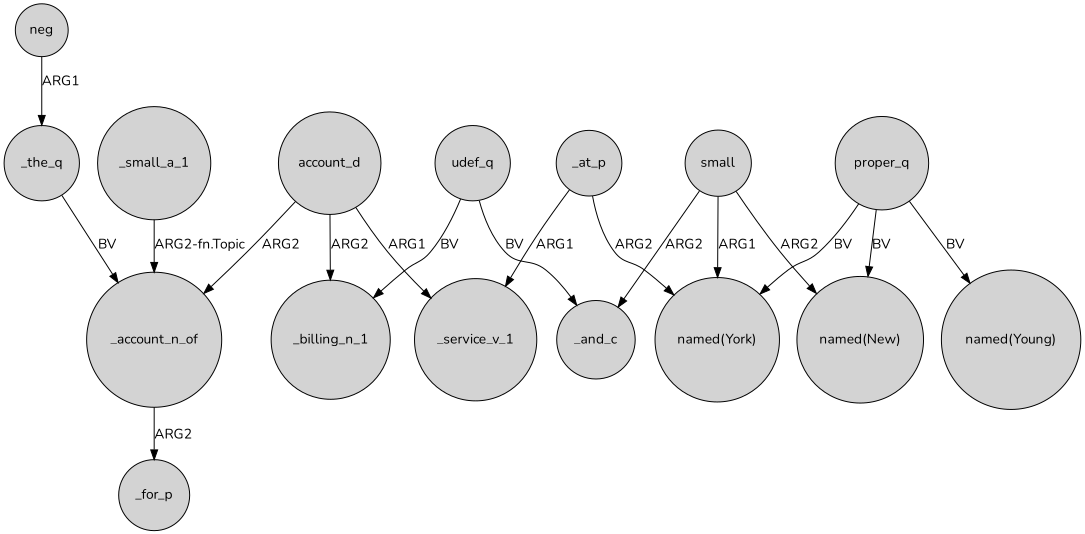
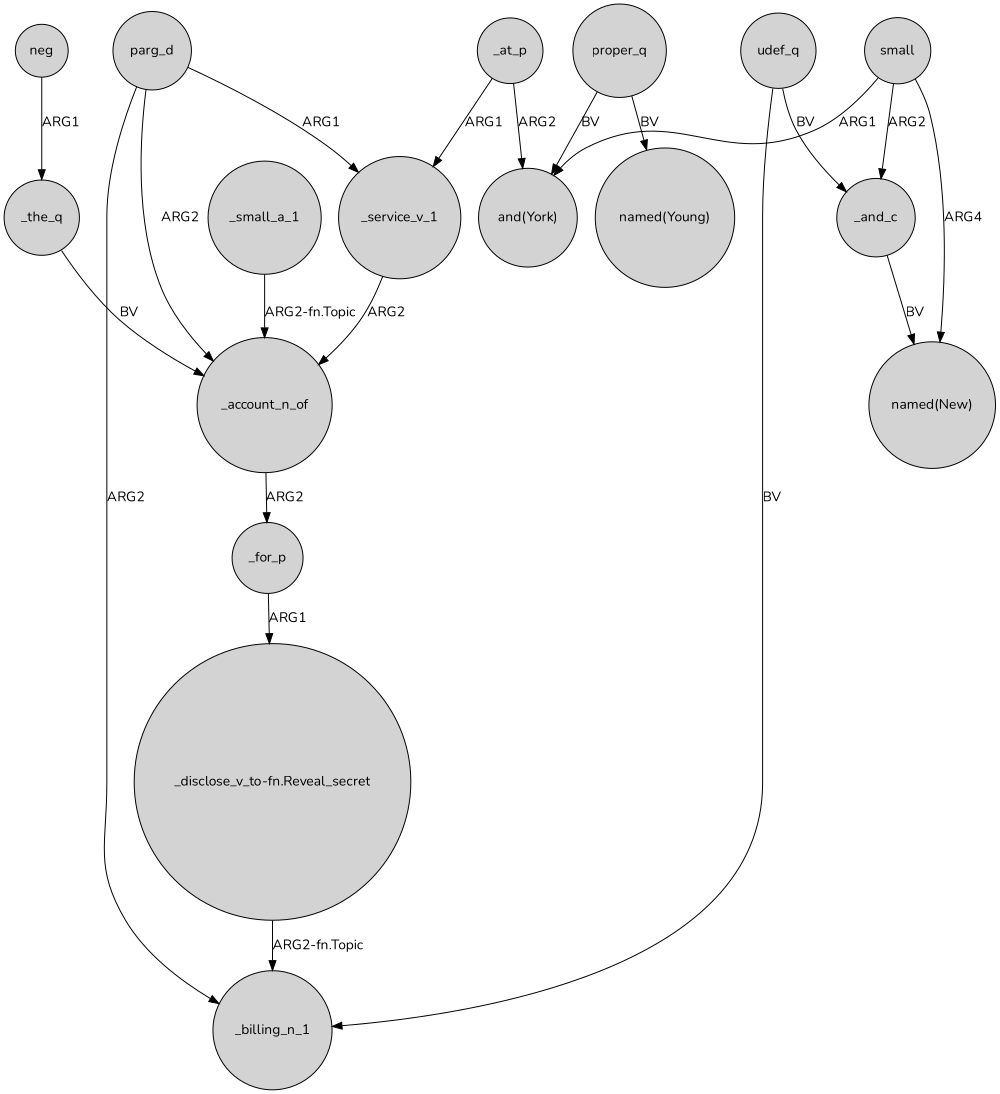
node "account_d": label "account_d" -> "parg_d"
edge "proper_q" -> "named(New)": now "_and_c" -> "named(New)"
edge "small" -> "named(New)": label "ARG2" -> "ARG4"
edge "_service_v_1" -> "_account_n_of": added, label "ARG2"
node "named(York)": label "named(York)" -> "and(York)"
node "_disclose_v_to-fn.Reveal_secret": added
